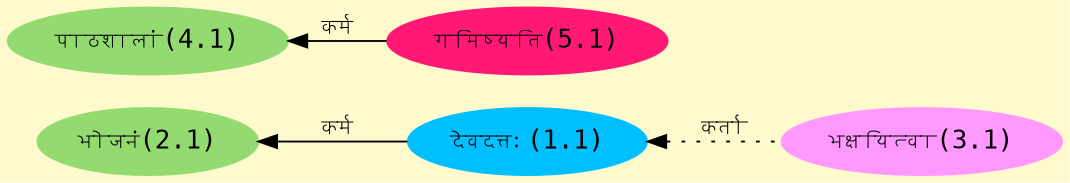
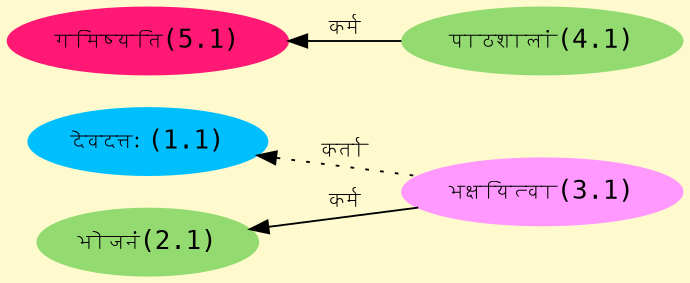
edge "गमिष्यति(5.1)" -> "पाठशालां(4.1)": reversed
edge "देवदत्तः(1.1)" -> "भोजनं(2.1)": now "भक्षयित्वा(3.1)" -> "भोजनं(2.1)"
